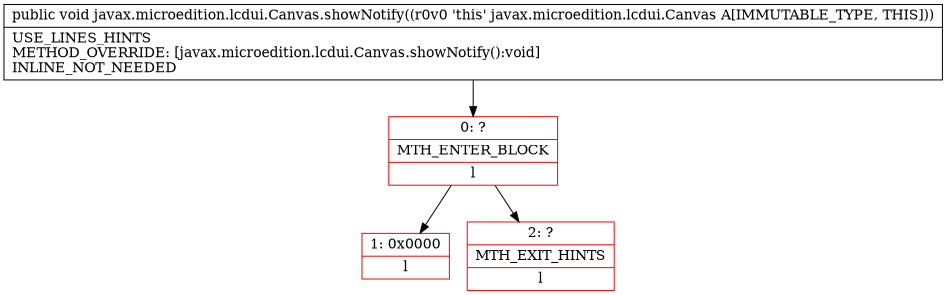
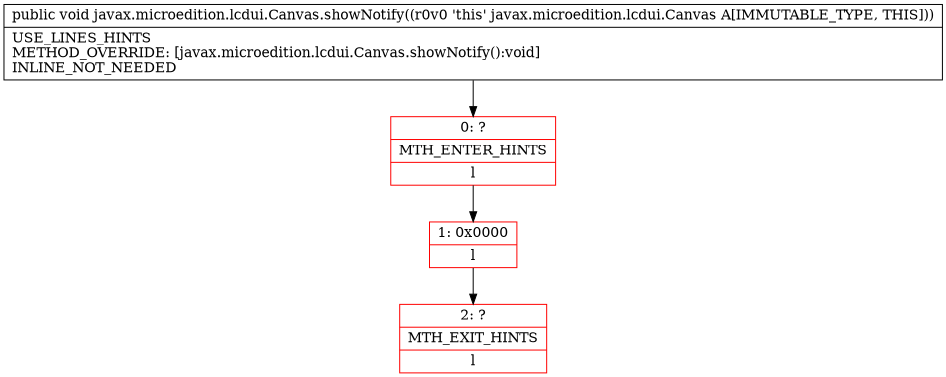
node "0: ?": text "MTH_ENTER_BLOCK" -> "MTH_ENTER_HINTS"
edge "0: ?" -> "2: ?": now "1: 0x0000" -> "2: ?"
